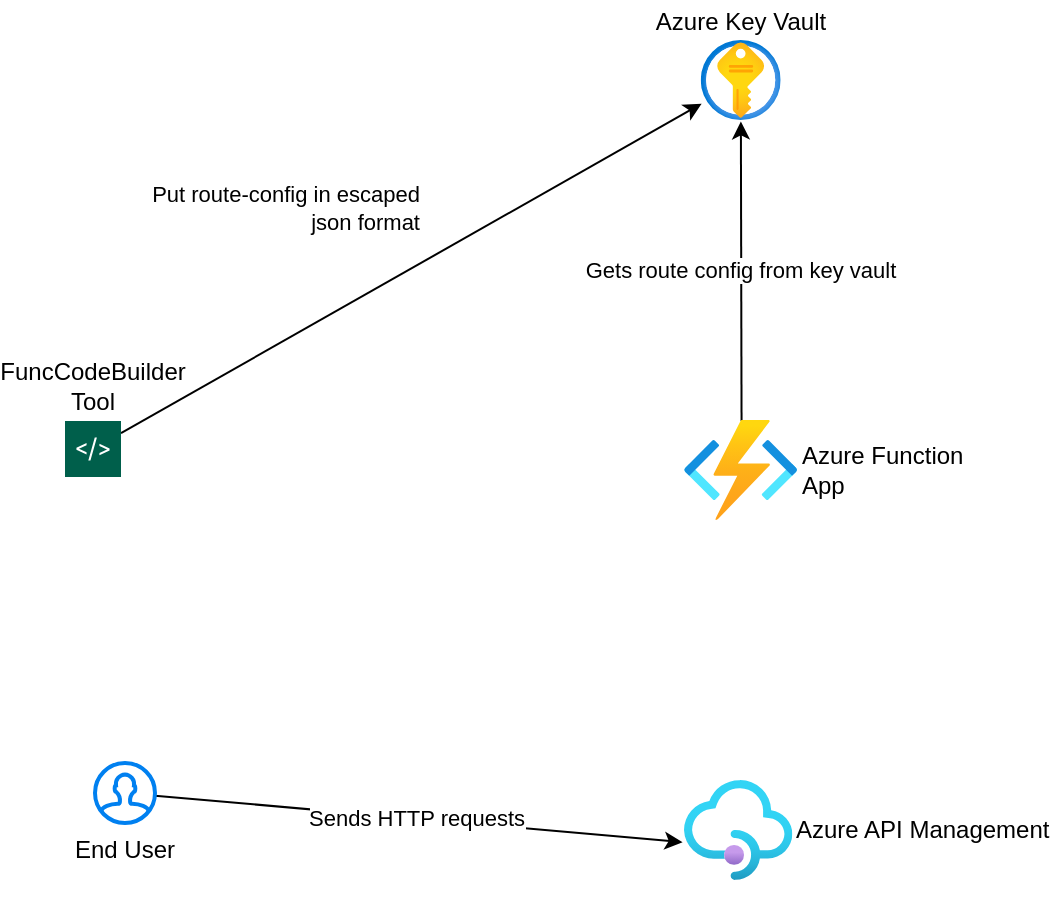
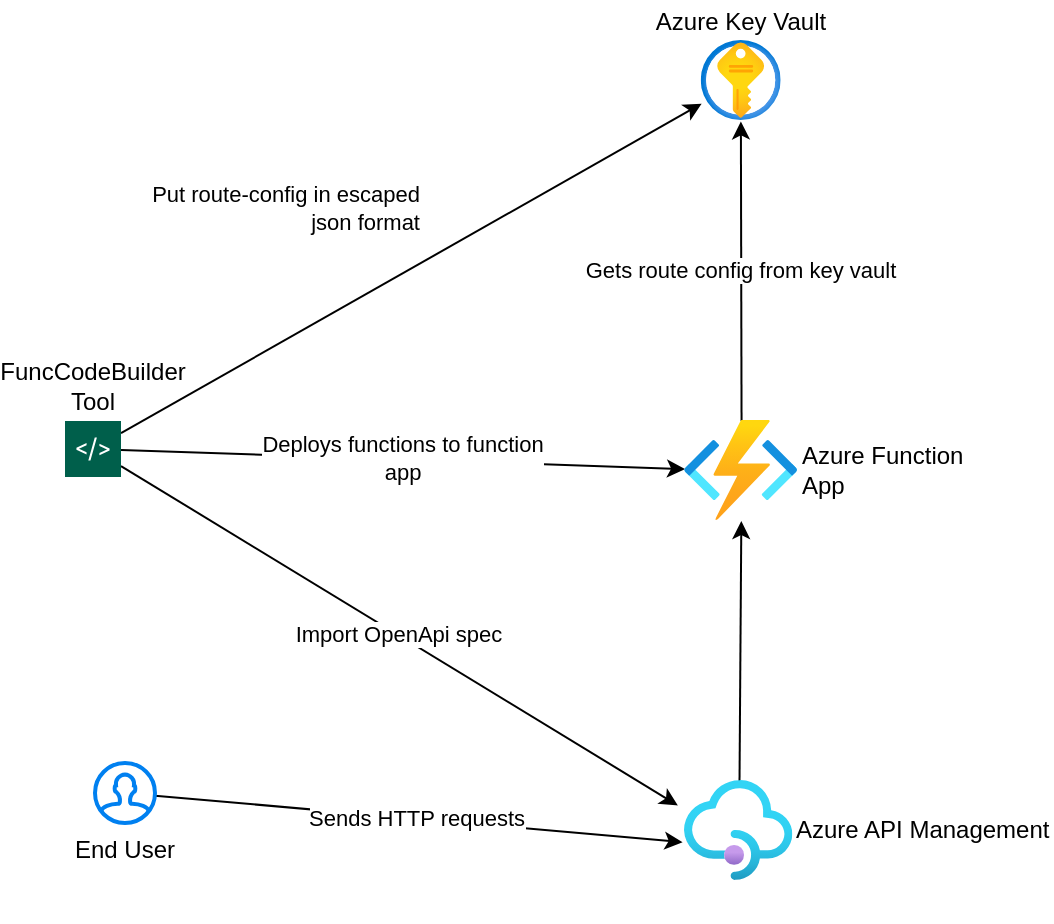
edge "FuncCodeBuilder Tool" -> "Azure Function App": added, label "Deploys functions to function app"
edge "Azure API Management" -> "Azure Function App": added
edge "FuncCodeBuilder Tool" -> "Azure API Management": added, label "Import OpenApi spec"
